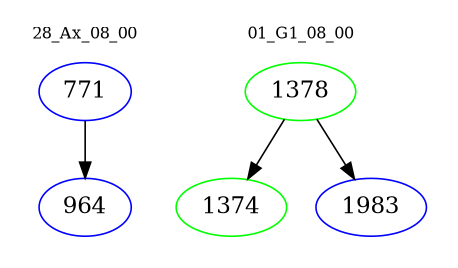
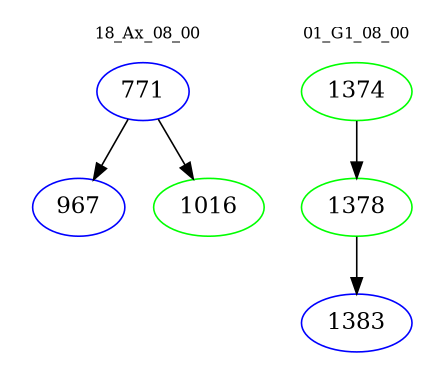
cluster "28_Ax_08_00": label "28_Ax_08_00" -> "18_Ax_08_00"
edge "1378" -> "1374": reversed
node "964": label "964" -> "967"
node "1016": added
node "1983": label "1983" -> "1383"
